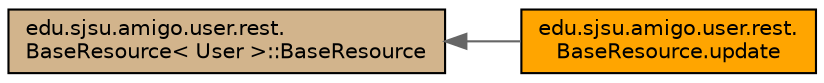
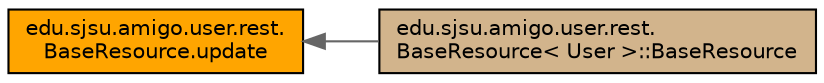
edge "edu.sjsu.amigo.user.rest. BaseResource.update" -> "edu.sjsu.amigo.user.rest. BaseResource< User >::BaseResource": reversed
